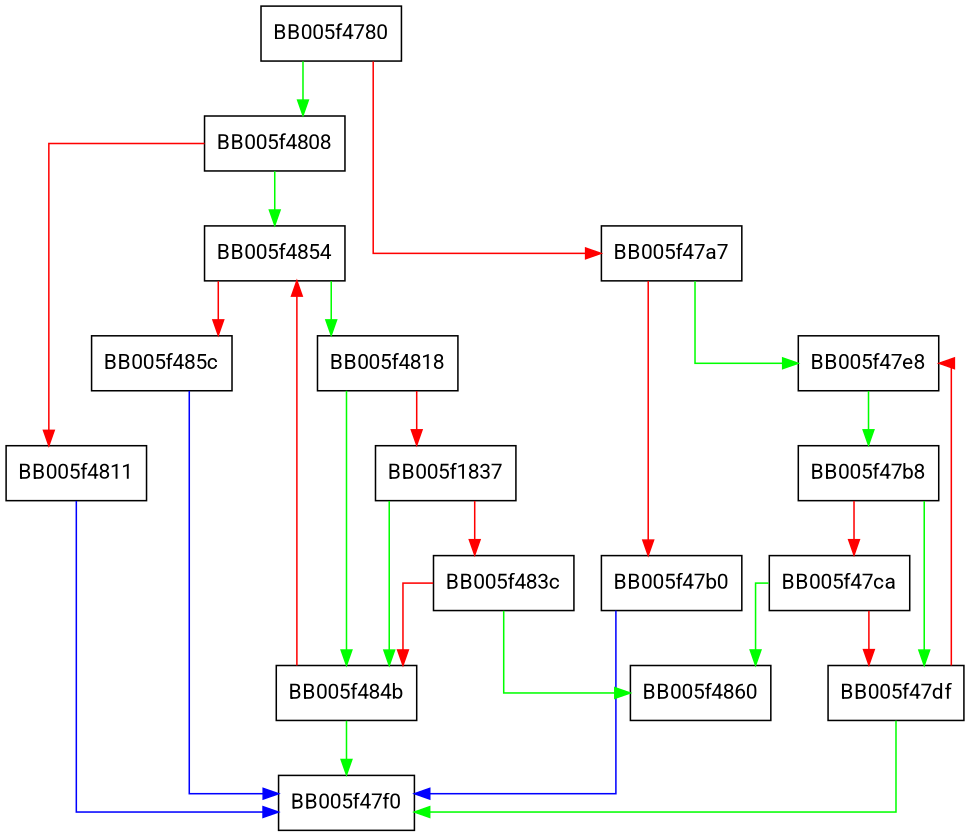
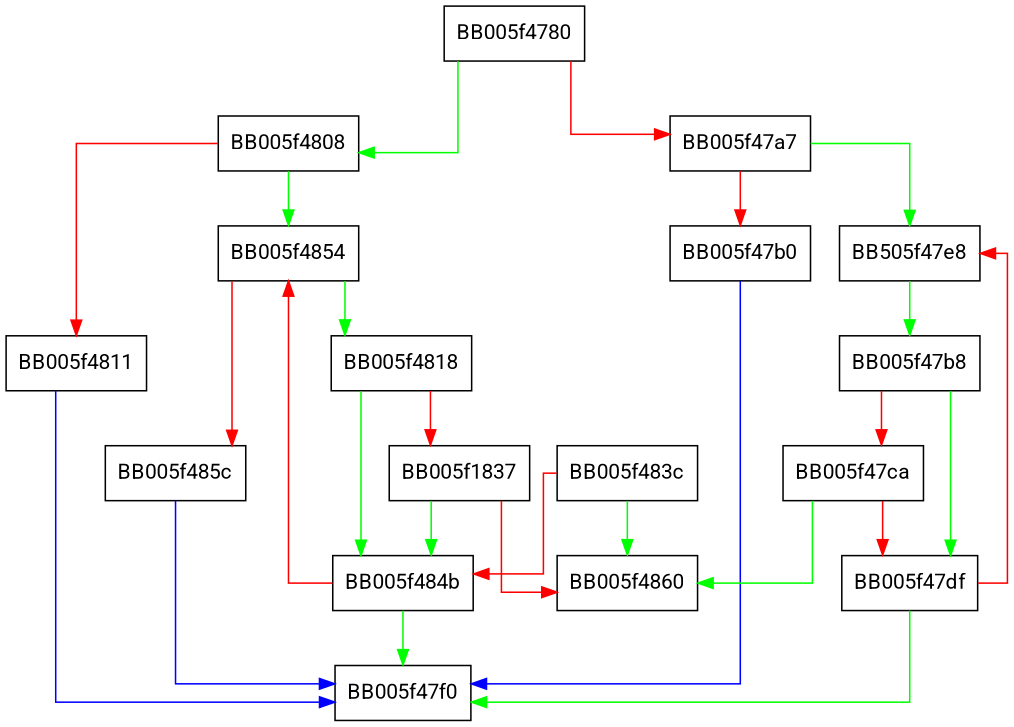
node "BB005f47e8": label "BB005f47e8" -> "BB505f47e8"
edge "BB005f1837" -> "BB005f483c": now "BB005f1837" -> "BB005f4860"
